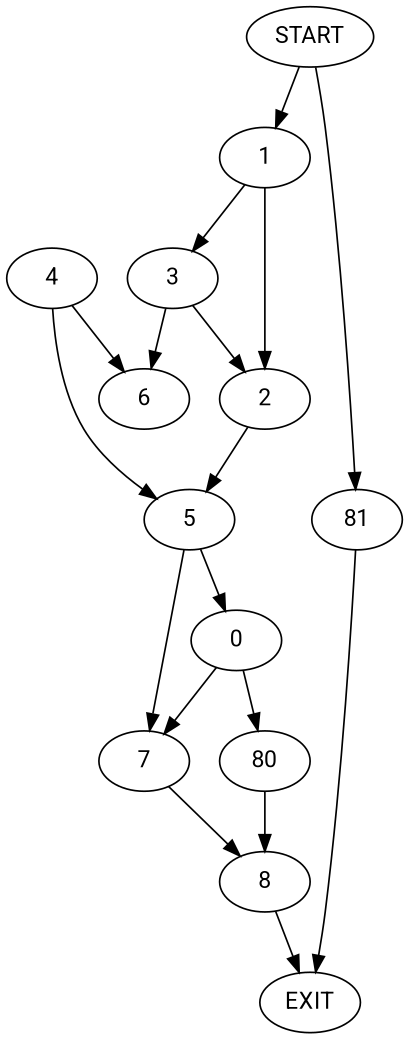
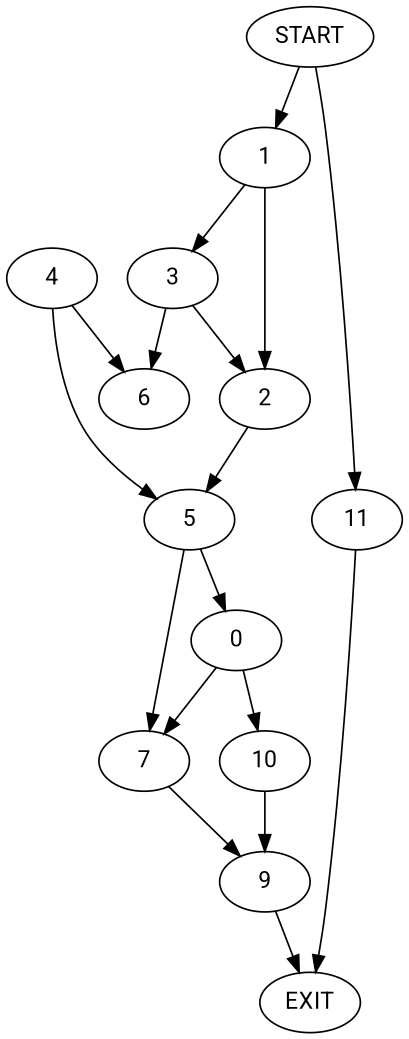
node "81": label "81" -> "11"
node "80": label "80" -> "10"
node "8": label "8" -> "9"
